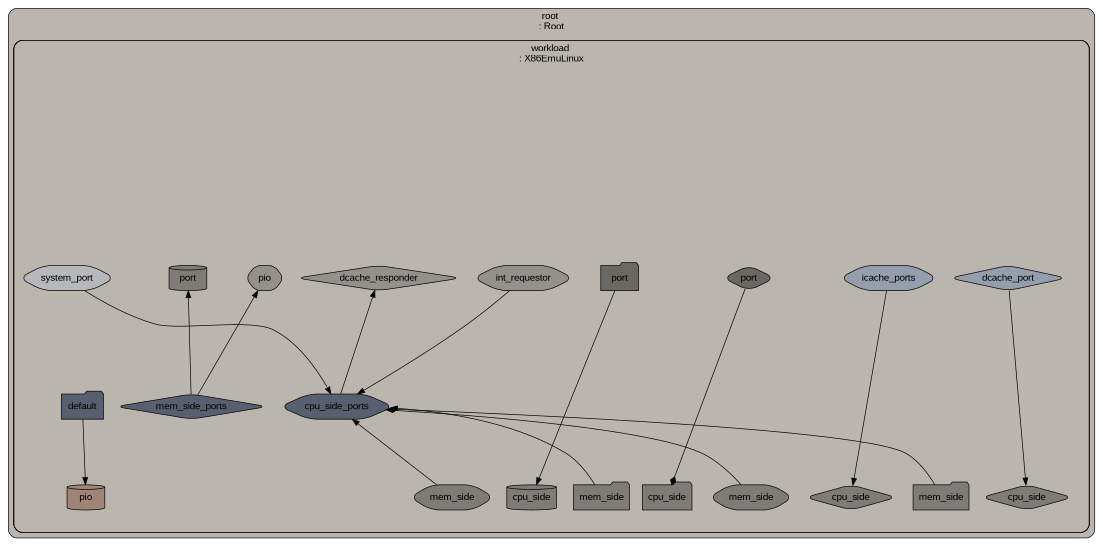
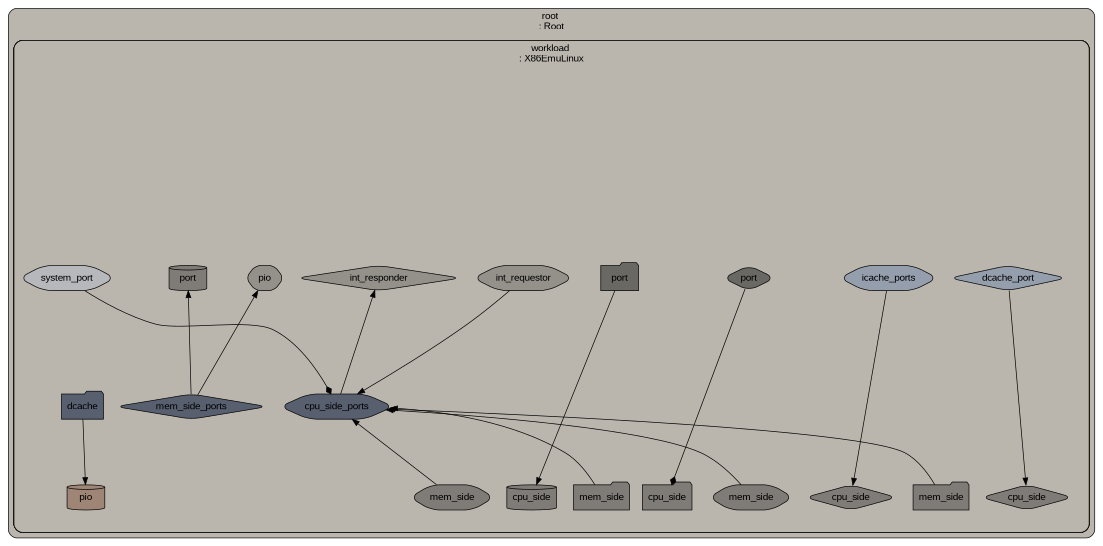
node "dcache_responder": label "dcache_responder" -> "int_responder"
edge "system_port" -> "cpu_side_ports": arrowhead normal -> diamond
node "default": label "default" -> "dcache"
